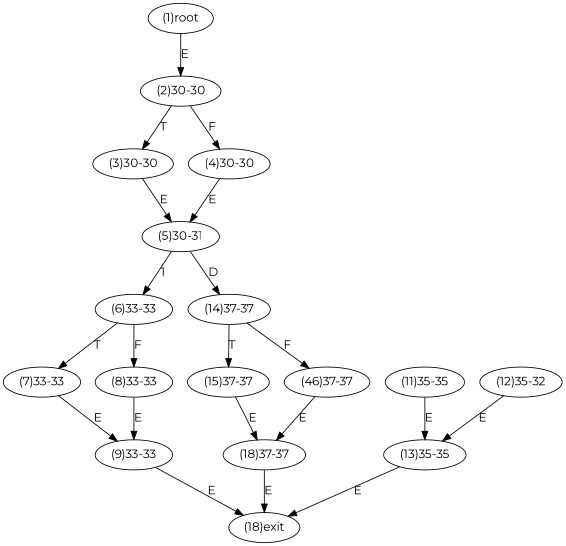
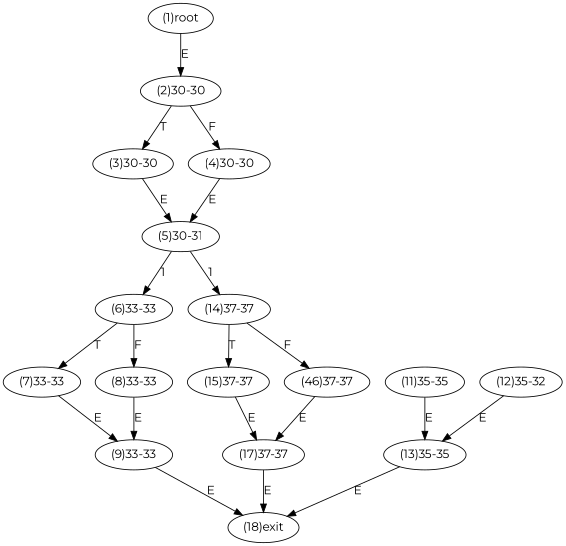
edge "(5)30-31" -> "(14)37-37": label "D" -> "1"
node "(18)37-37": label "(18)37-37" -> "(17)37-37"
